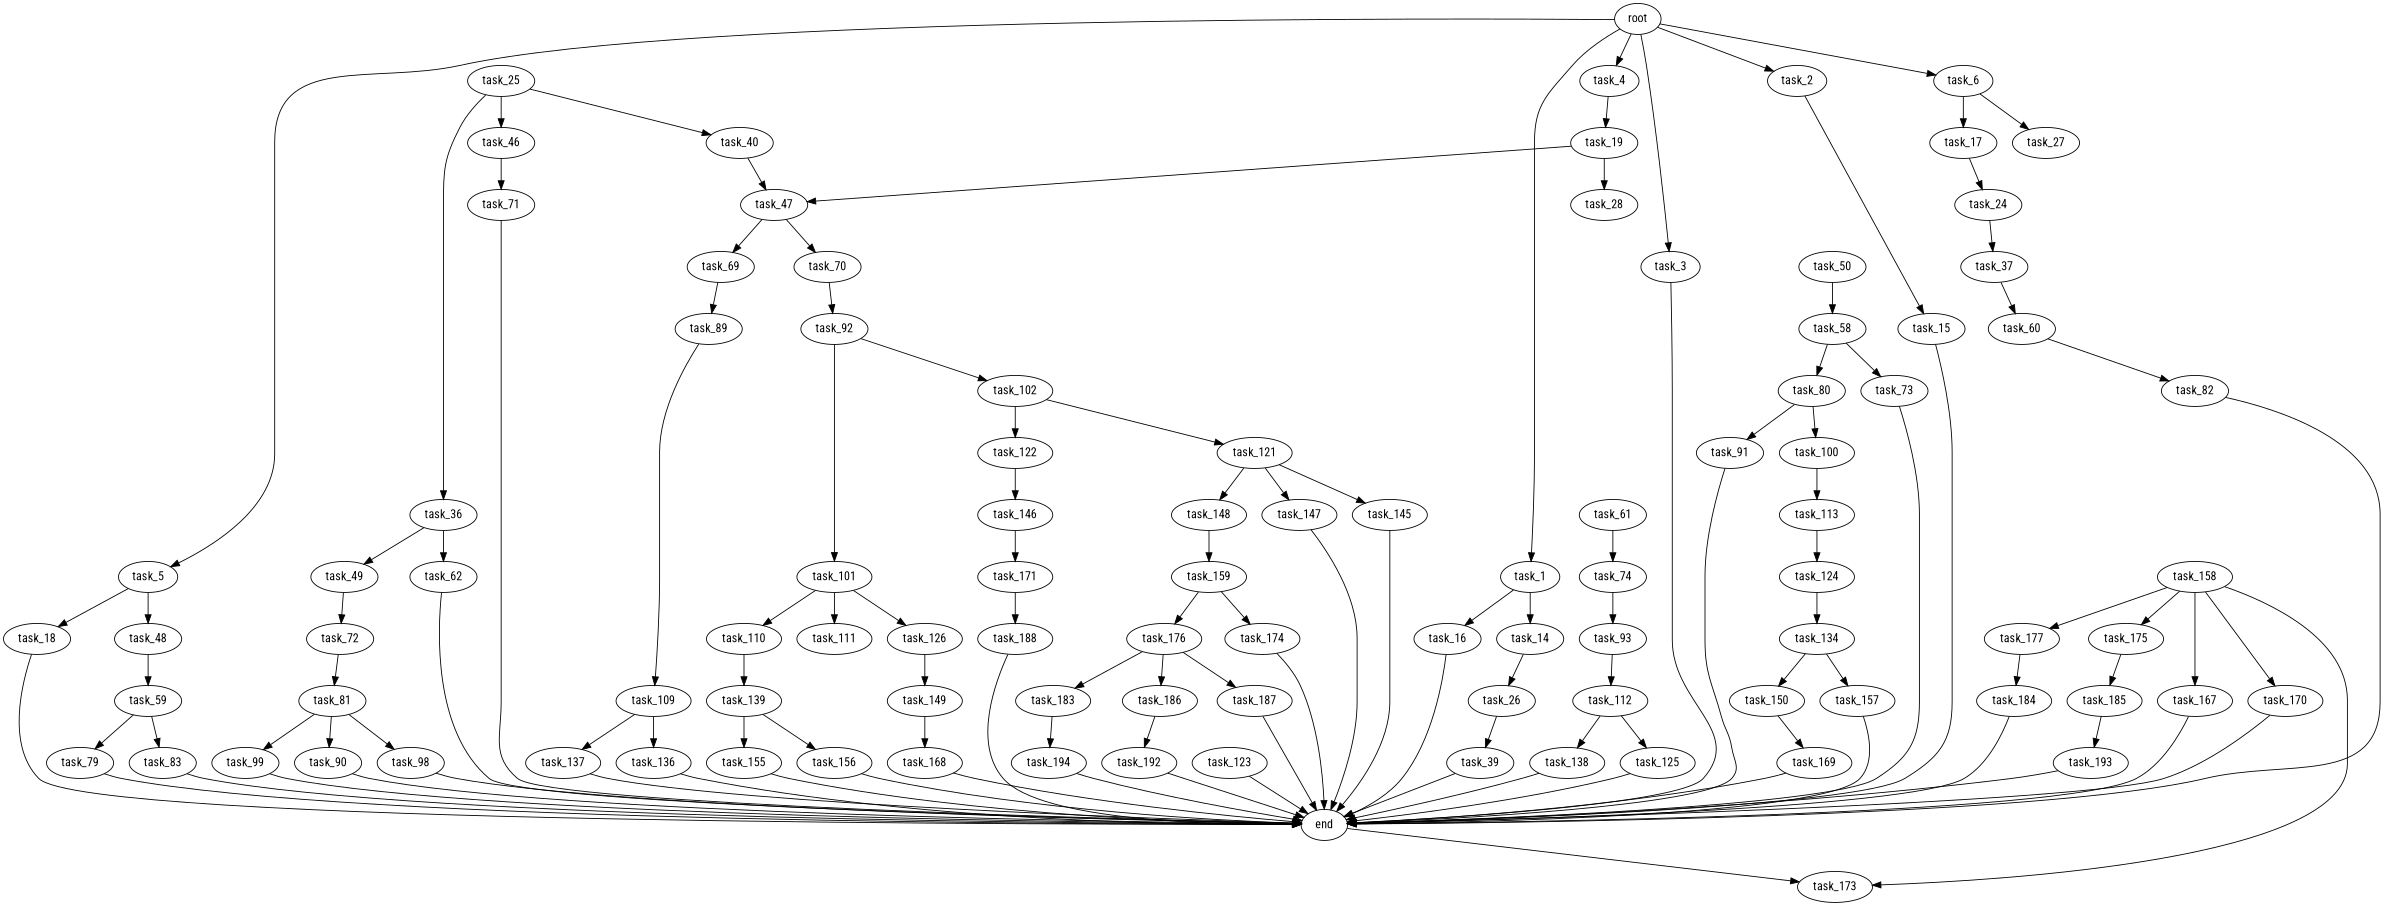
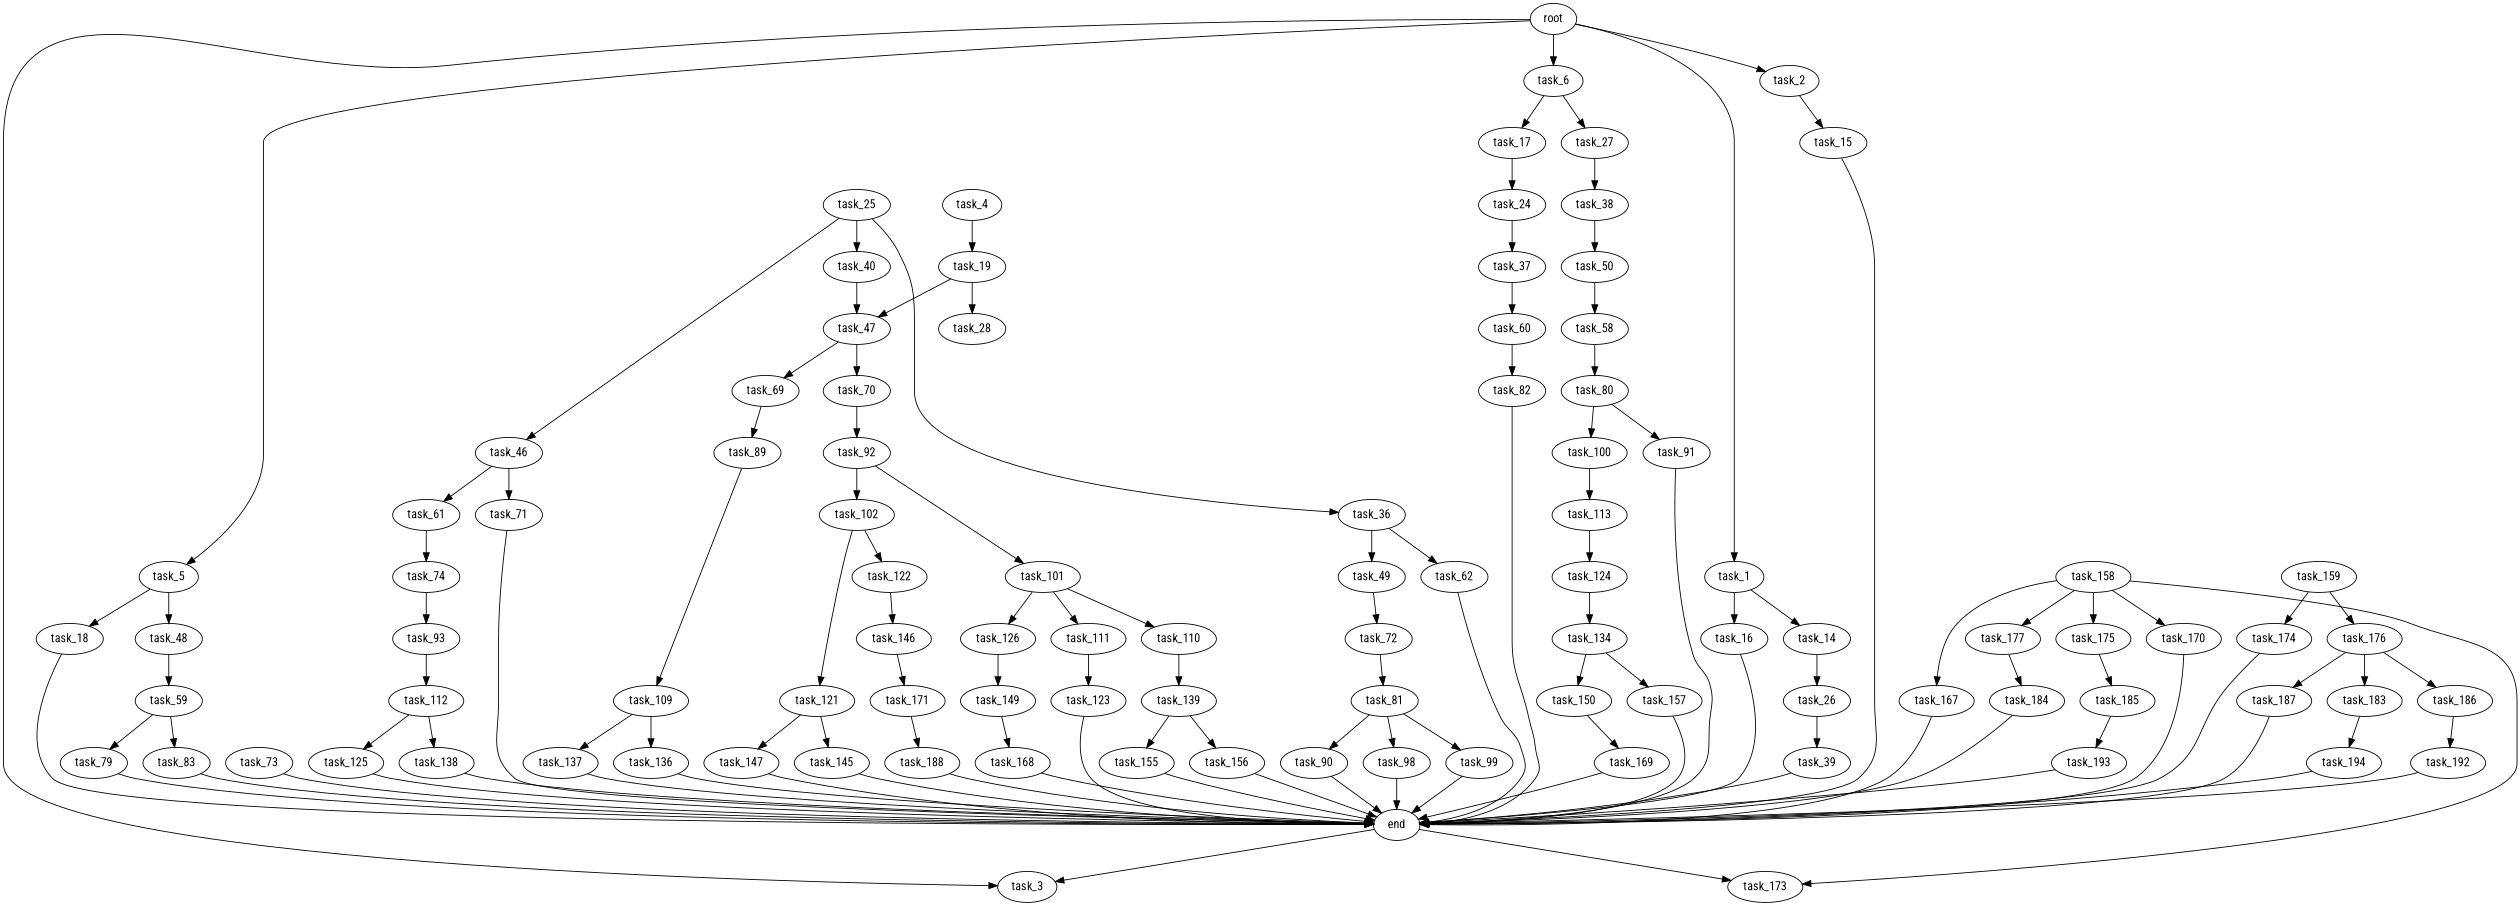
edge "root" -> "task_4": removed
node "task_38": added
edge "task_58" -> "task_73": removed
edge "task_46" -> "task_61": added
node "task_148": removed
edge "task_111" -> "task_123": added
edge "task_3" -> "end": reversed
